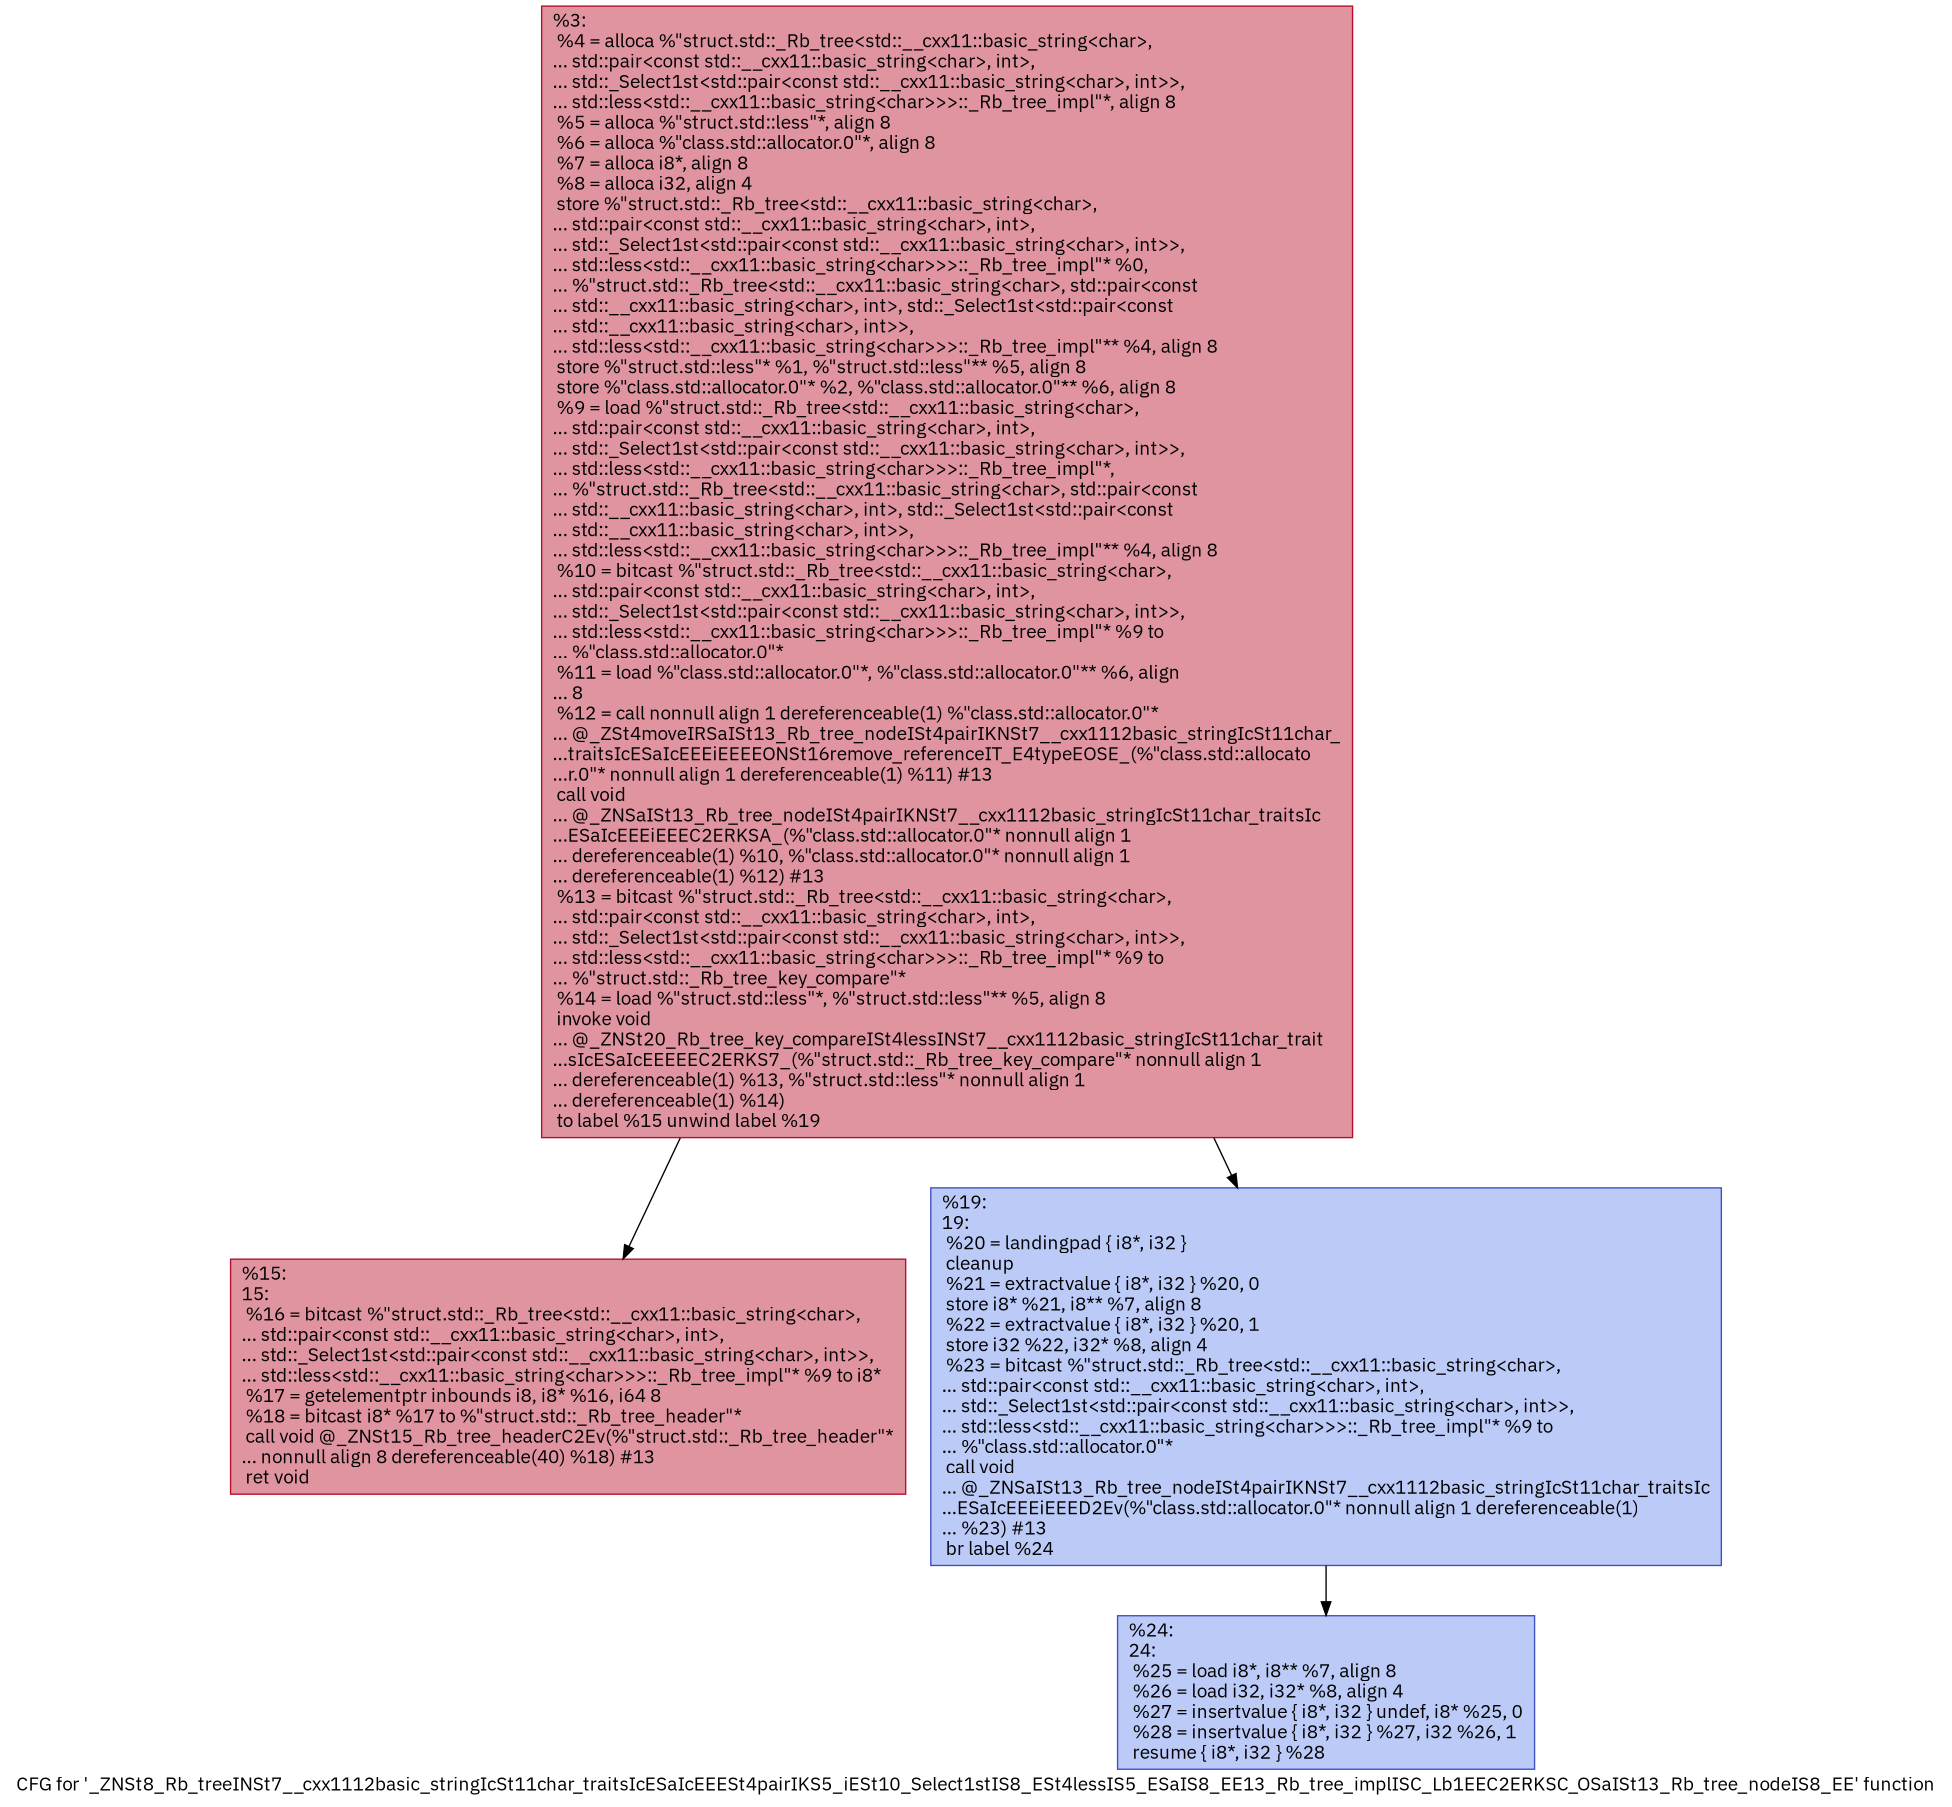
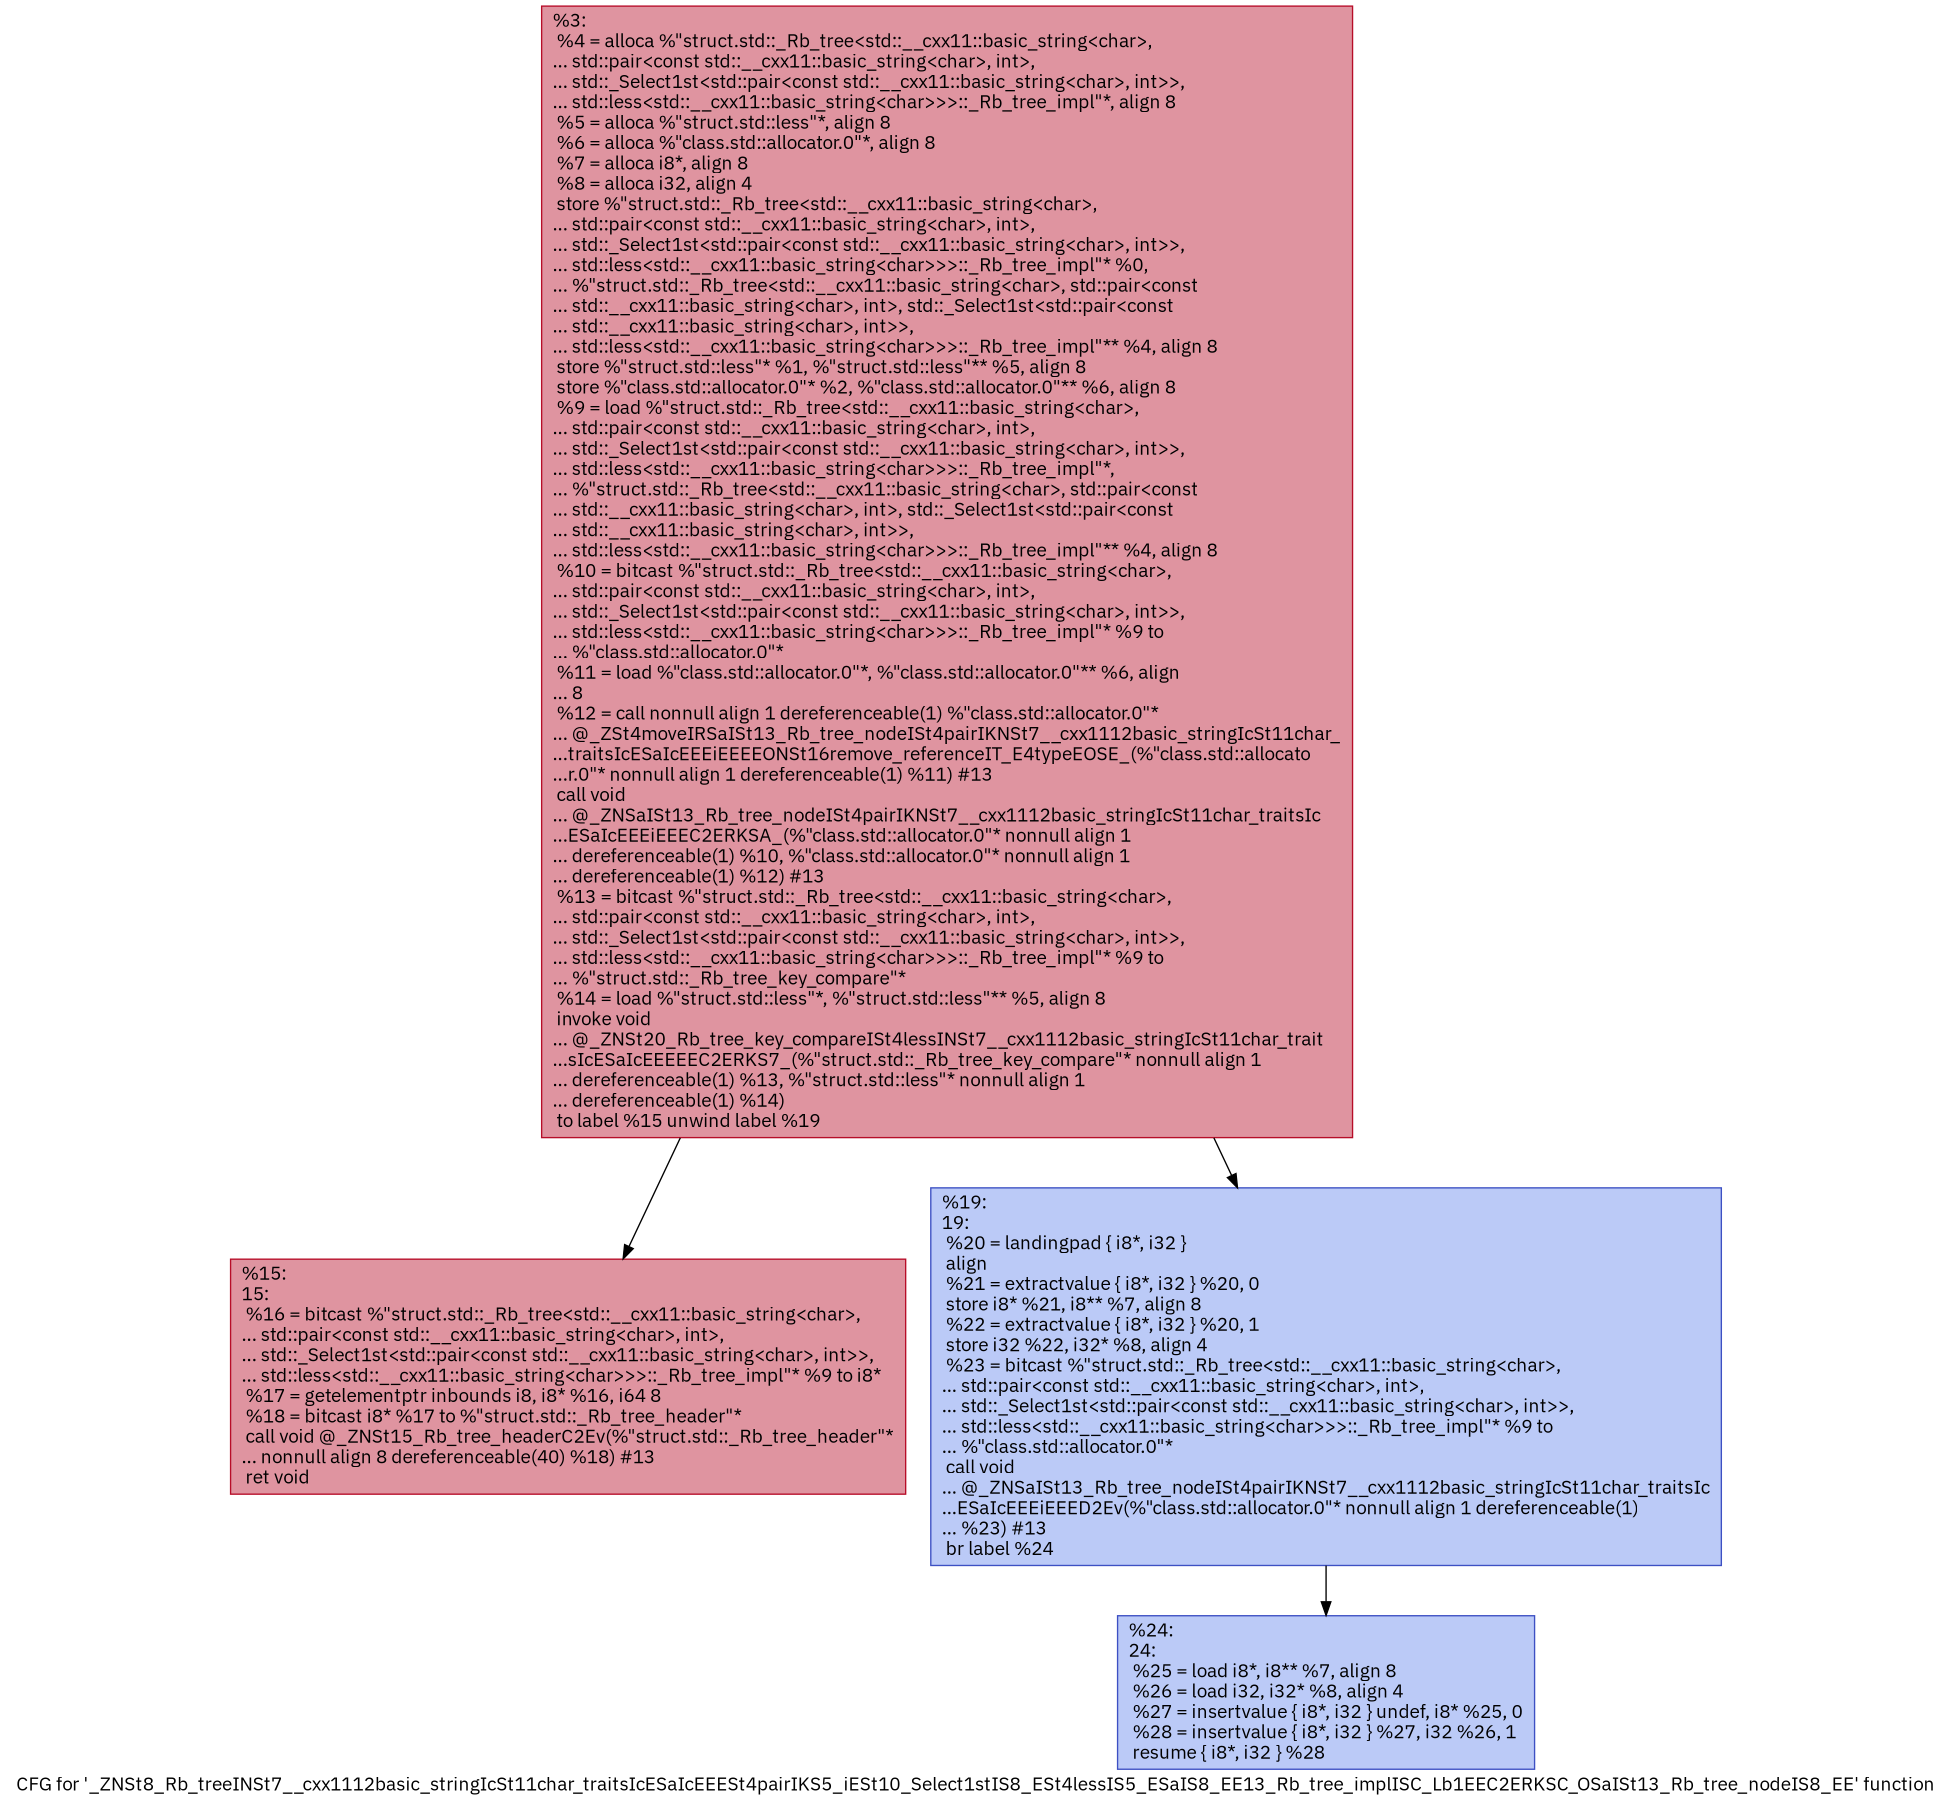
node "%19:": text "cleanup" -> "align"
